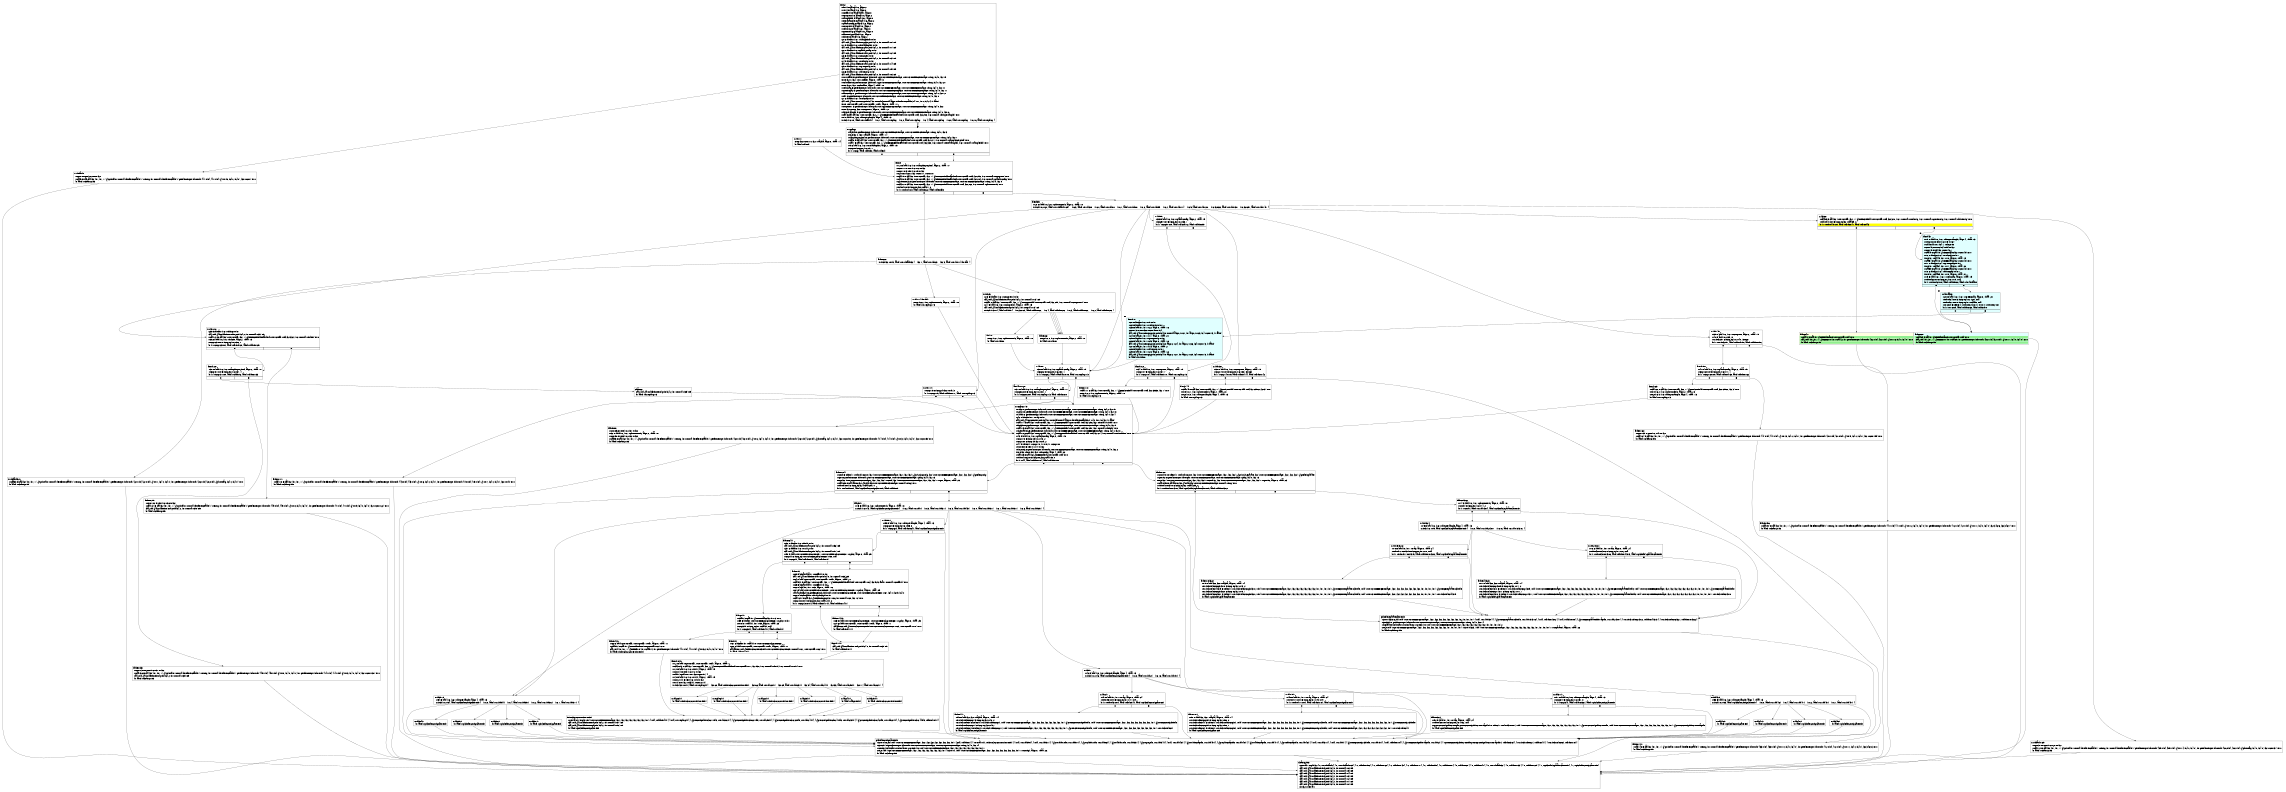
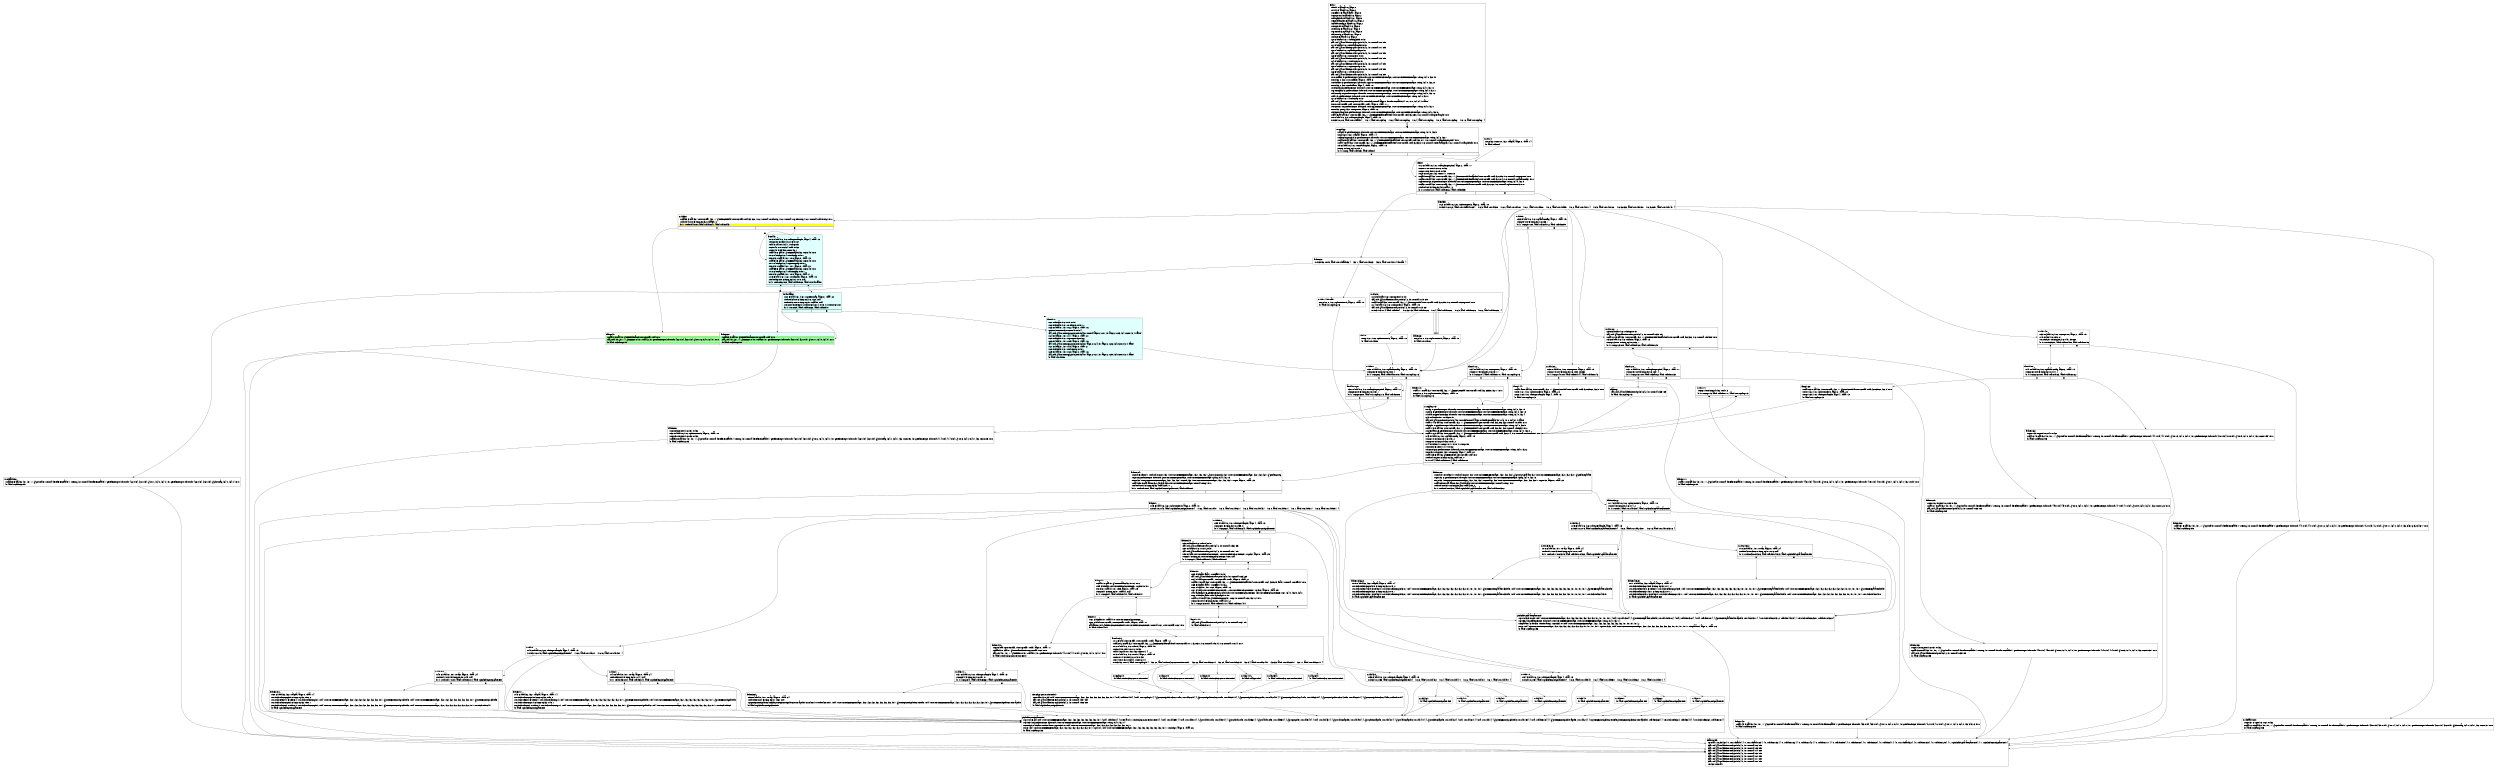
node "sw.default:": removed
node "if.then14.i.i:": removed
